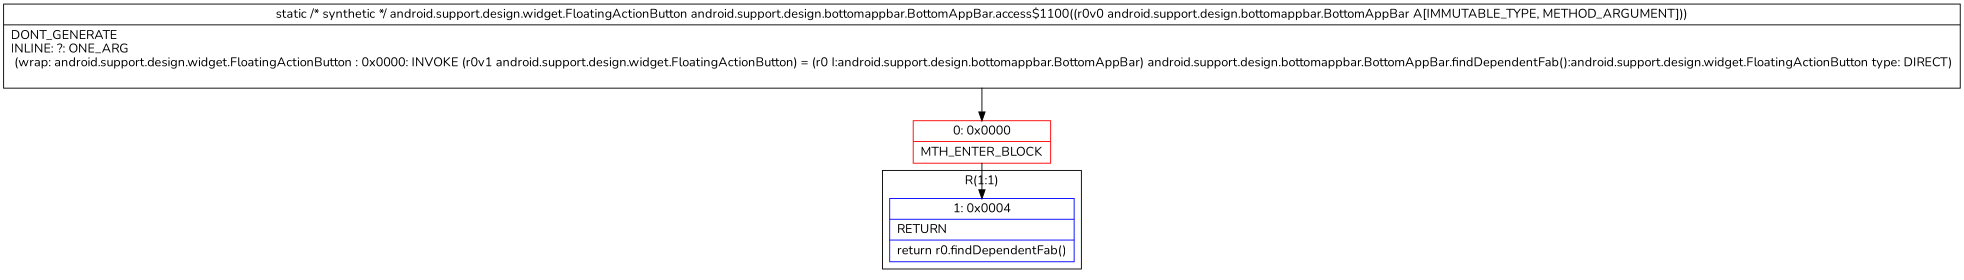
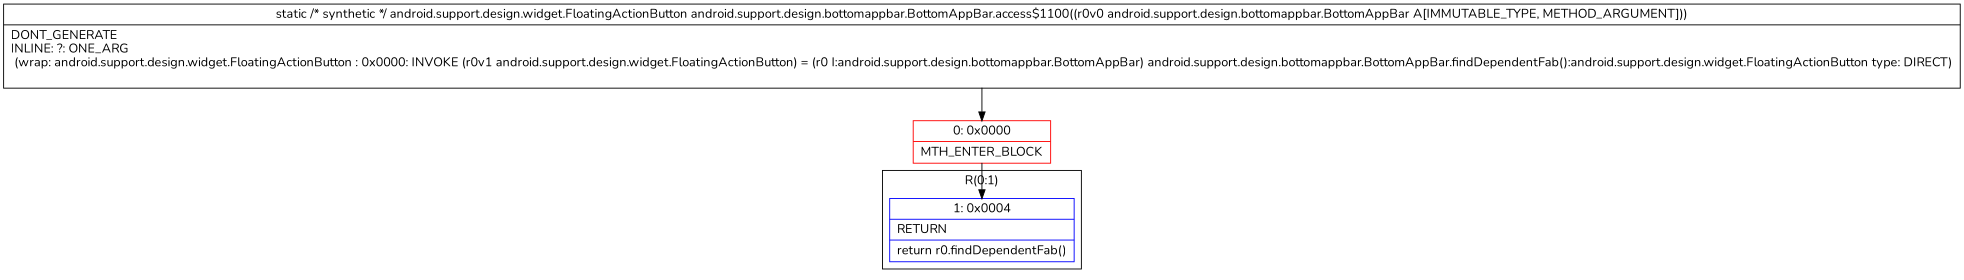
cluster "R(1:1)": label "R(1:1)" -> "R(0:1)"
